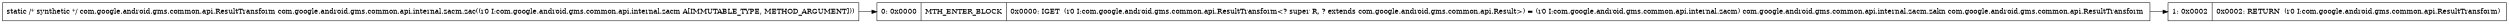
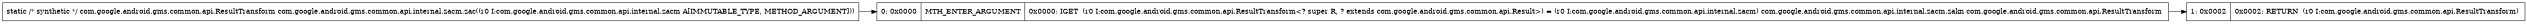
node "0: 0x0000": text "MTH_ENTER_BLOCK" -> "MTH_ENTER_ARGUMENT"
